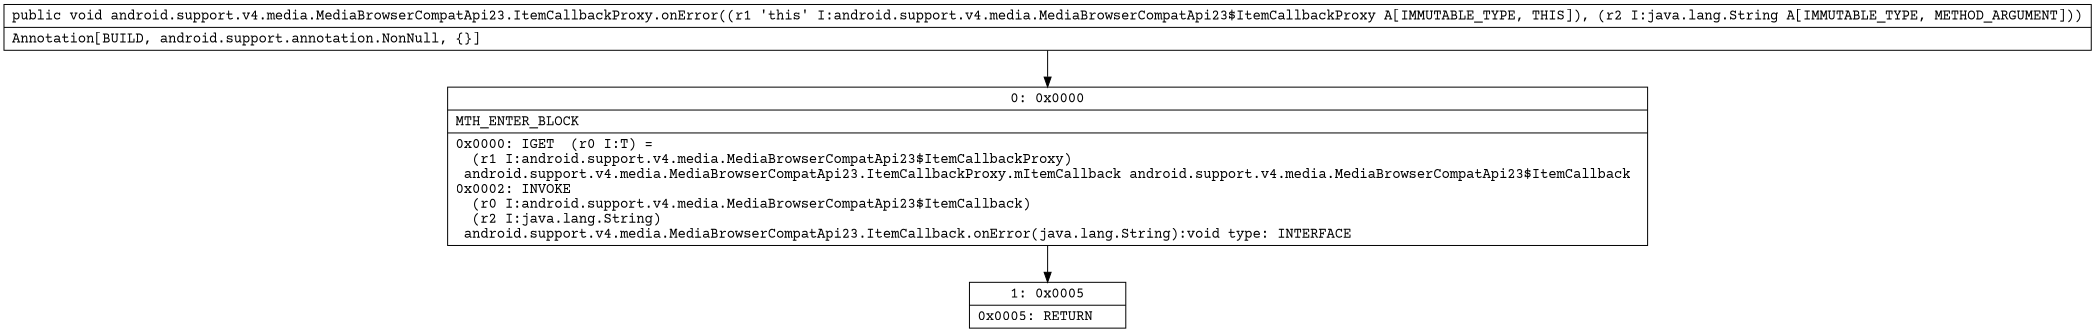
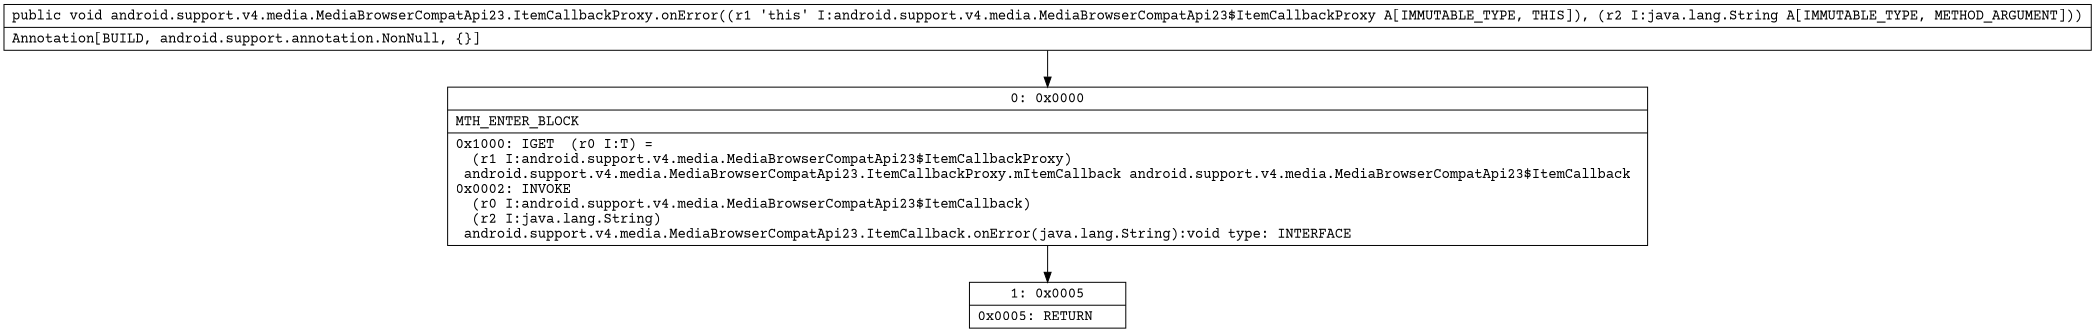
node "0: 0x0000": text "0x0000: IGET  (r0 I:T) =" -> "0x1000: IGET  (r0 I:T) ="
